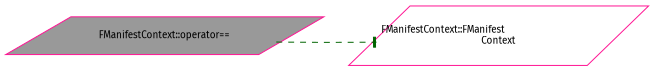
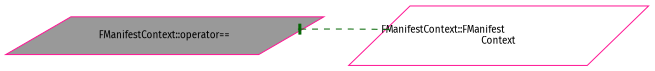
edge "FManifestContext::operator==" -> "FManifestContext::FManifest Context": reversed
